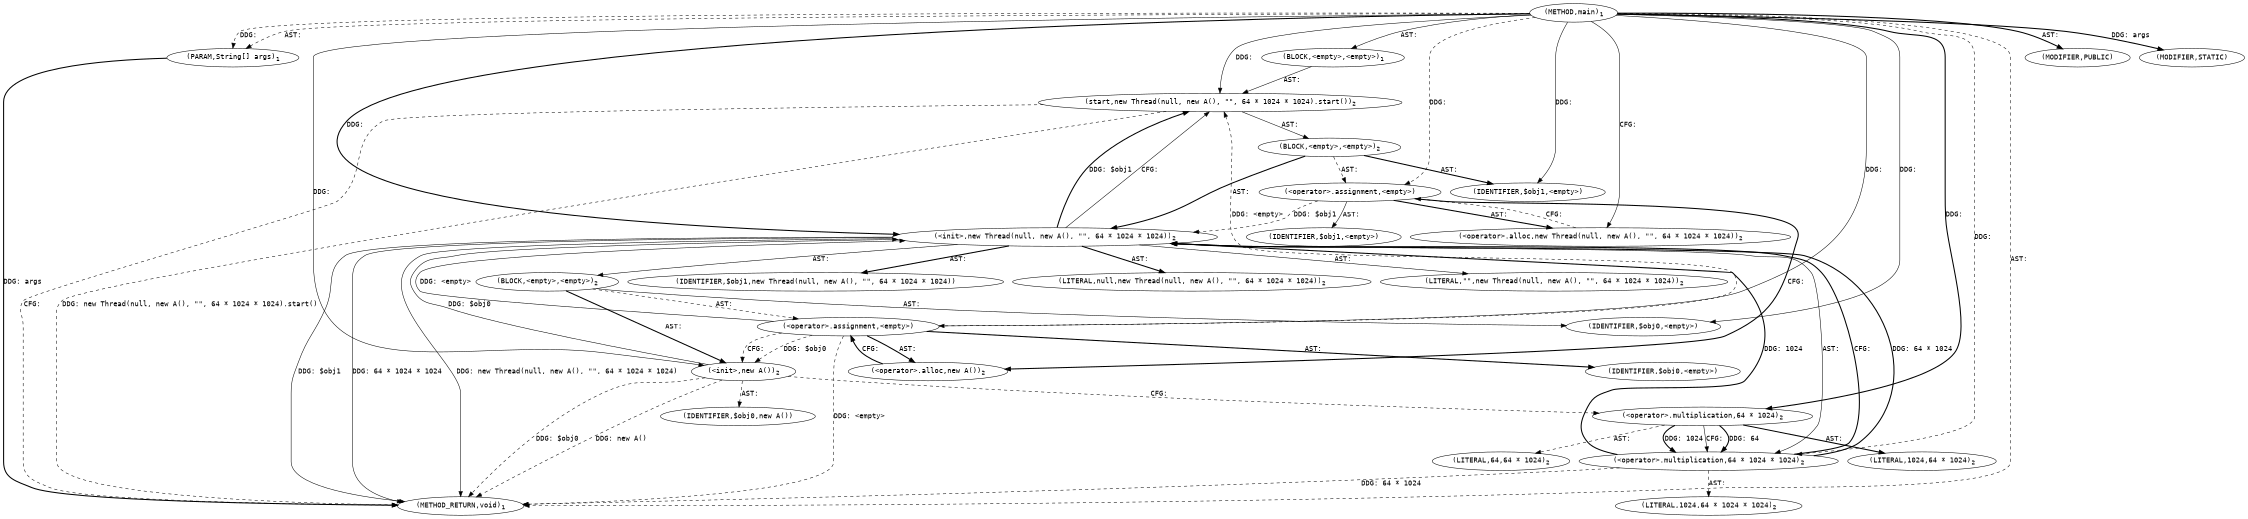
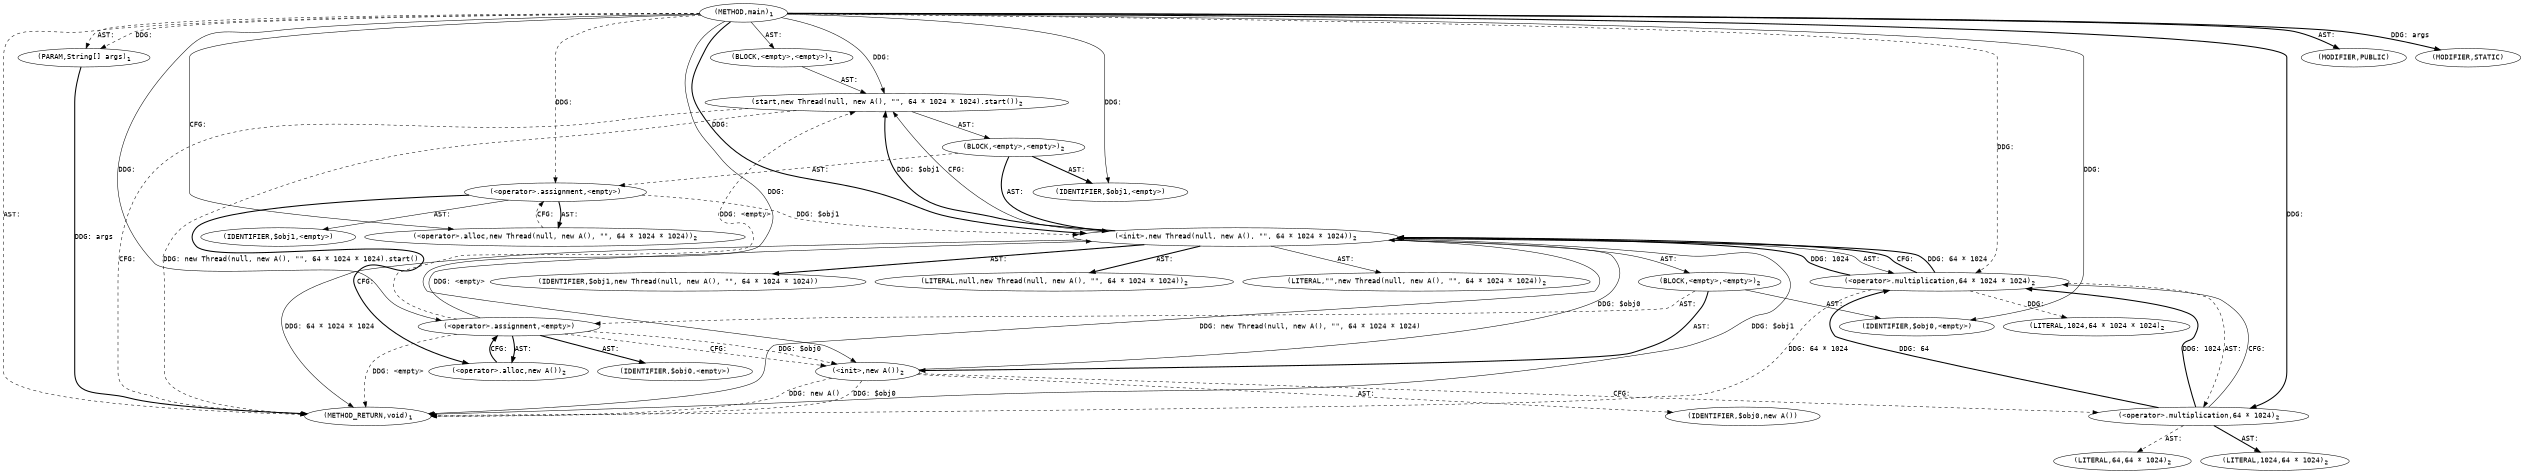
edge "(<operator>.multiplication,64 * 1024 * 1024)" -> "(<operator>.multiplication,64 * 1024)": added, label "AST:"
edge "(<operator>.multiplication,64 * 1024 * 1024)" -> "(LITERAL,1024,64 * 1024 * 1024)": label "AST: " -> "DDG: "
